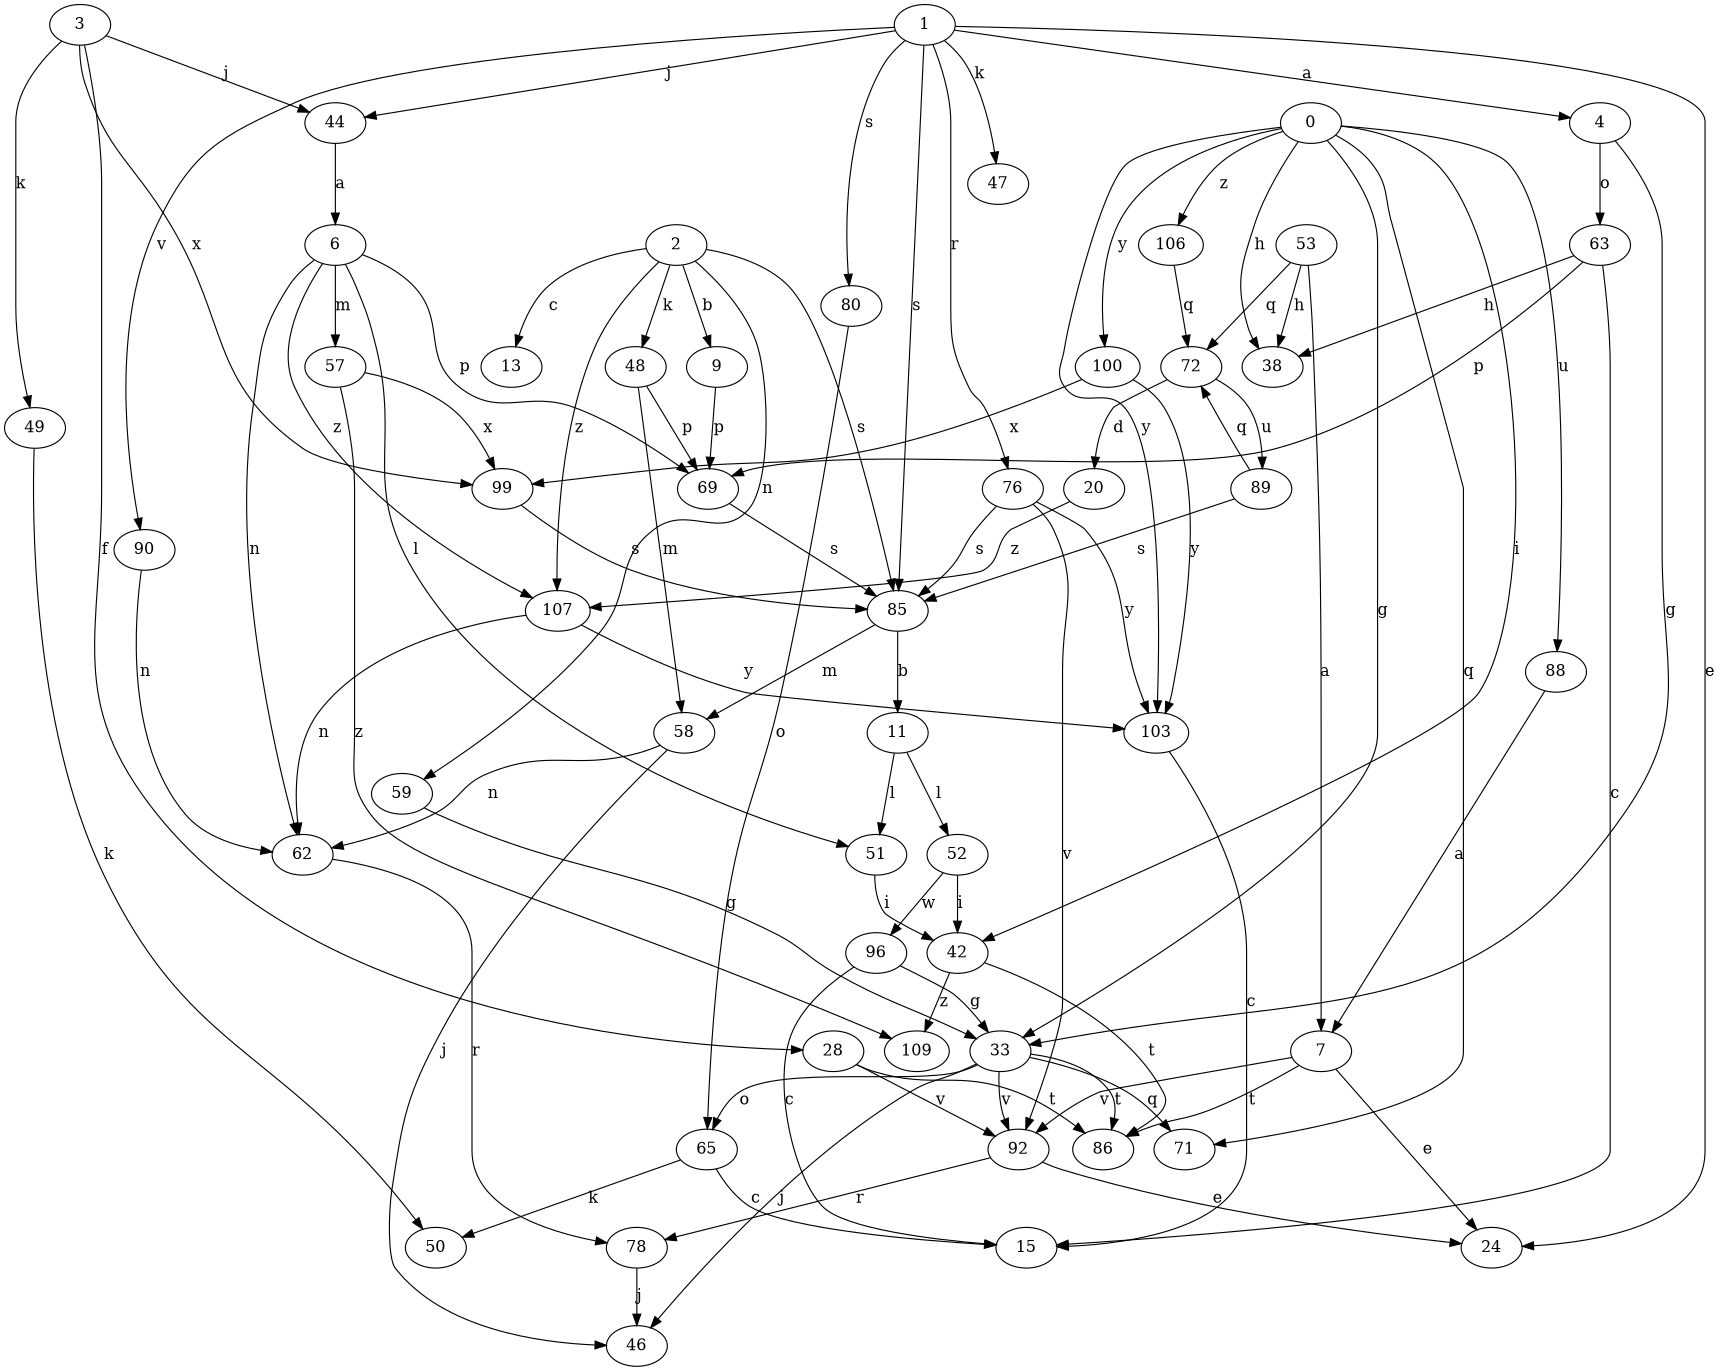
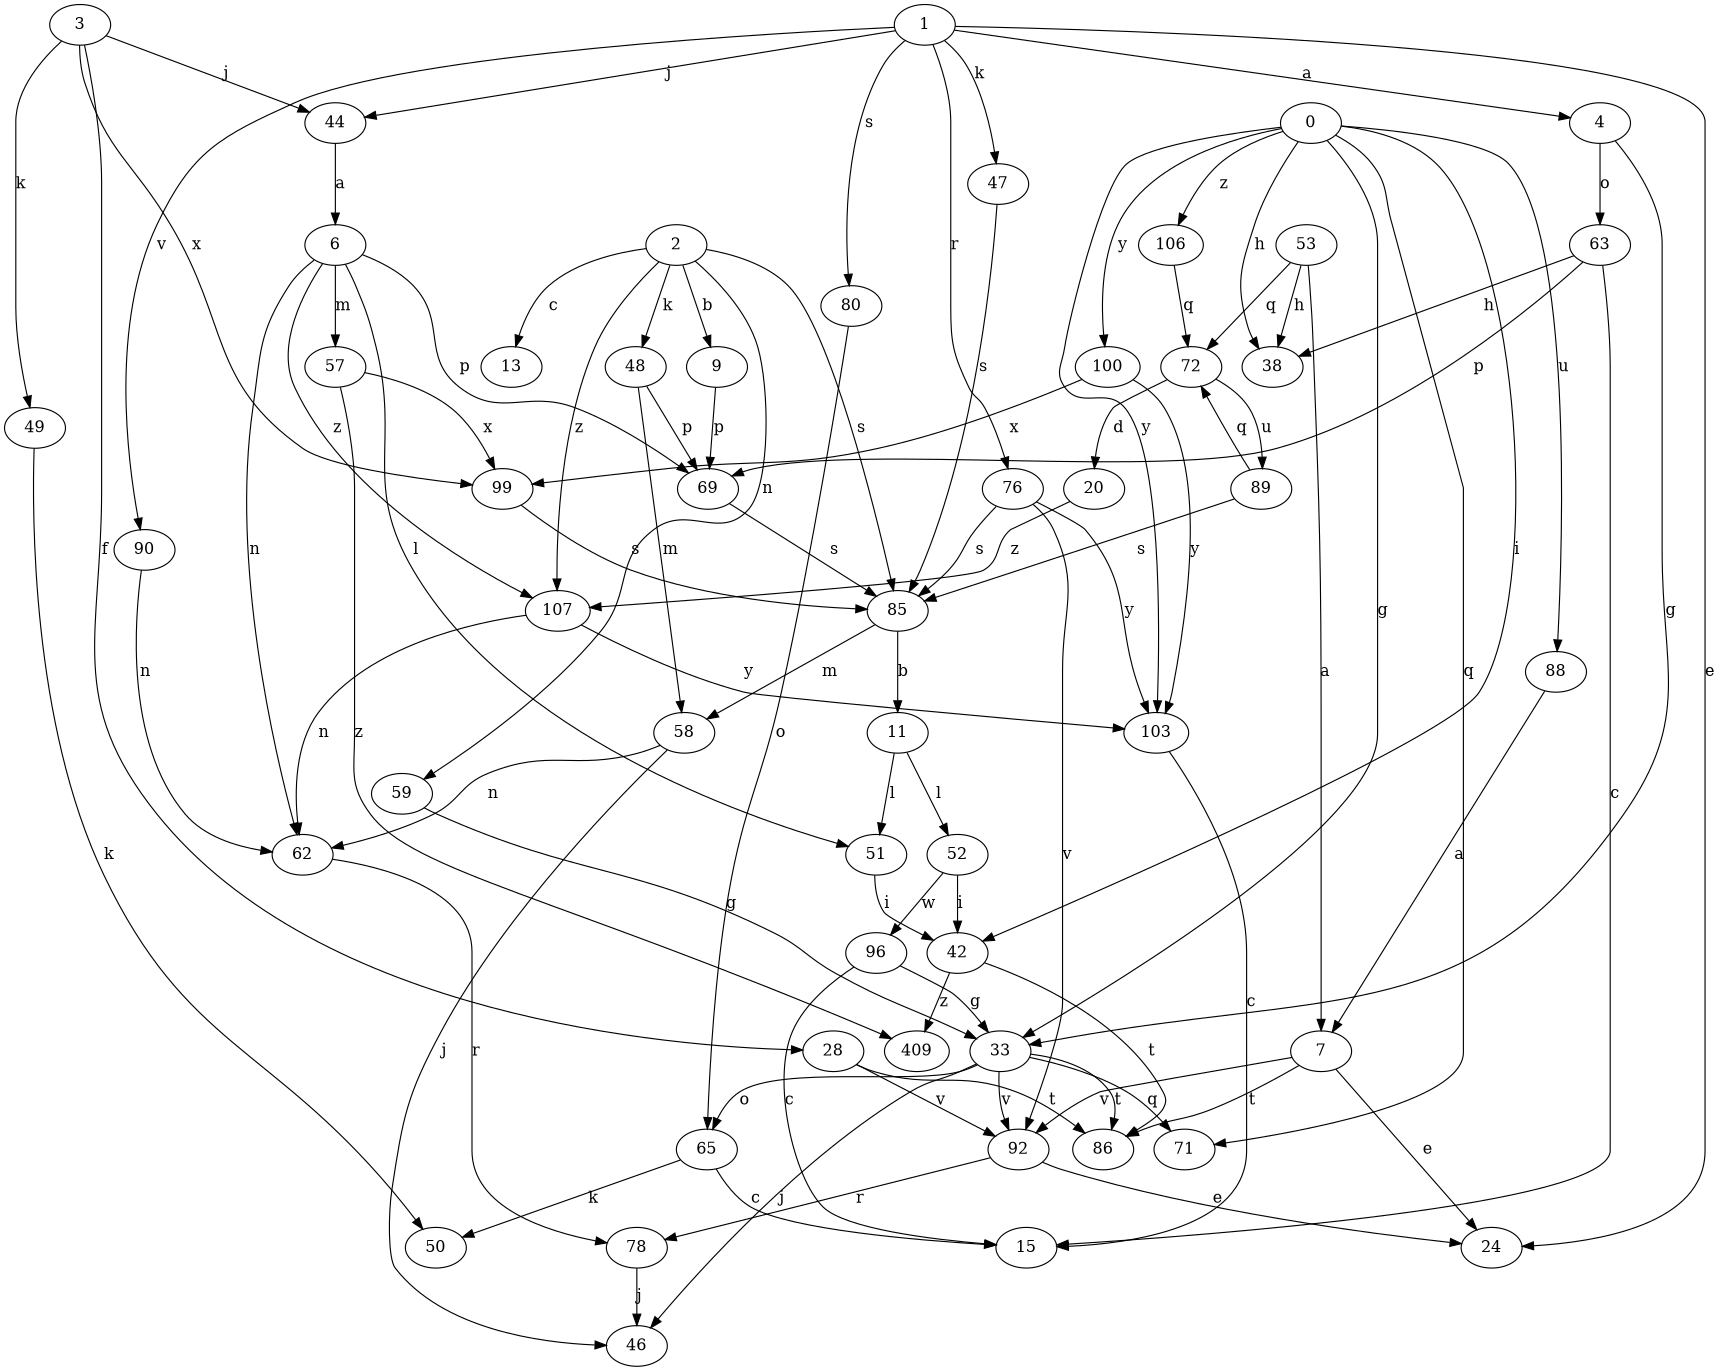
edge "1" -> "85": now "47" -> "85"
node "109": label "109" -> "409"
